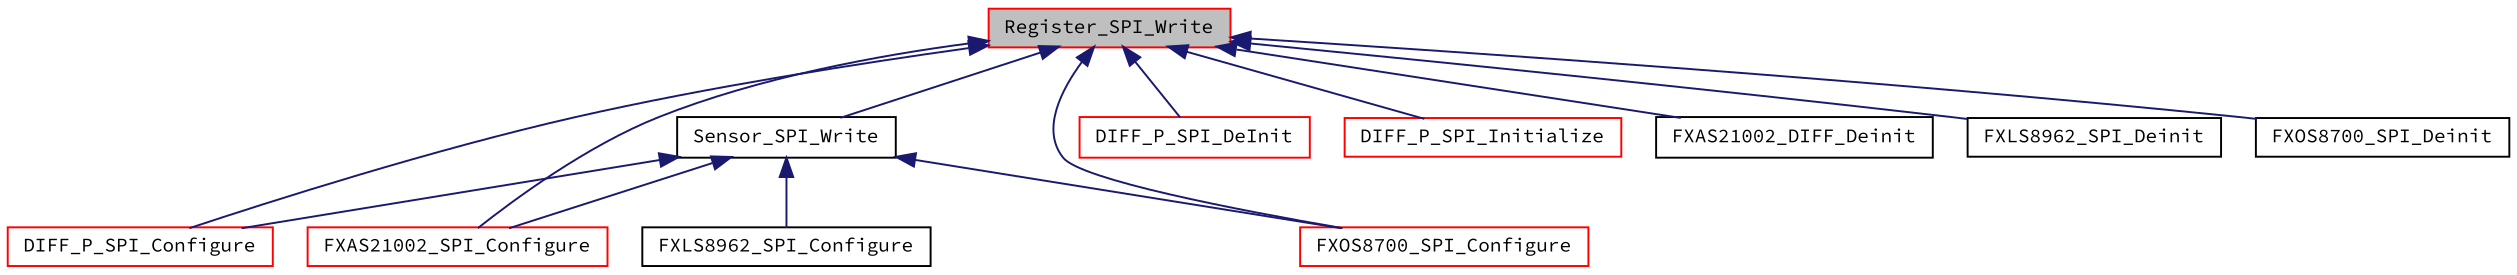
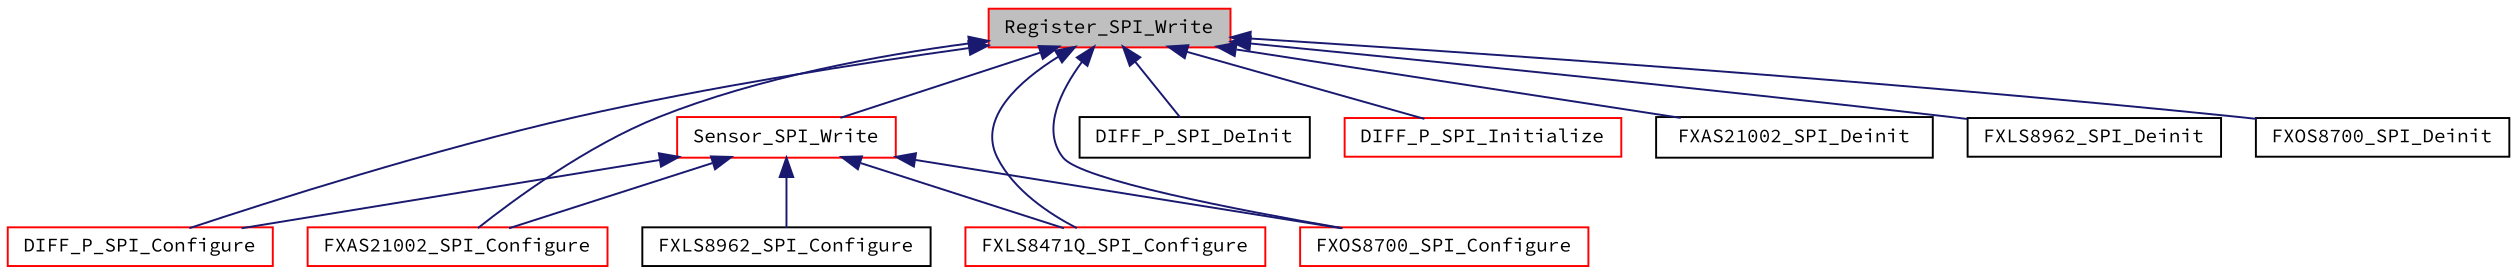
node "Sensor_SPI_Write": color black -> red
node "DIFF_P_SPI_DeInit": color red -> black
node "FXAS21002_DIFF_Deinit": label "FXAS21002_DIFF_Deinit" -> "FXAS21002_SPI_Deinit"
node "FXLS8471Q_SPI_Configure": added
